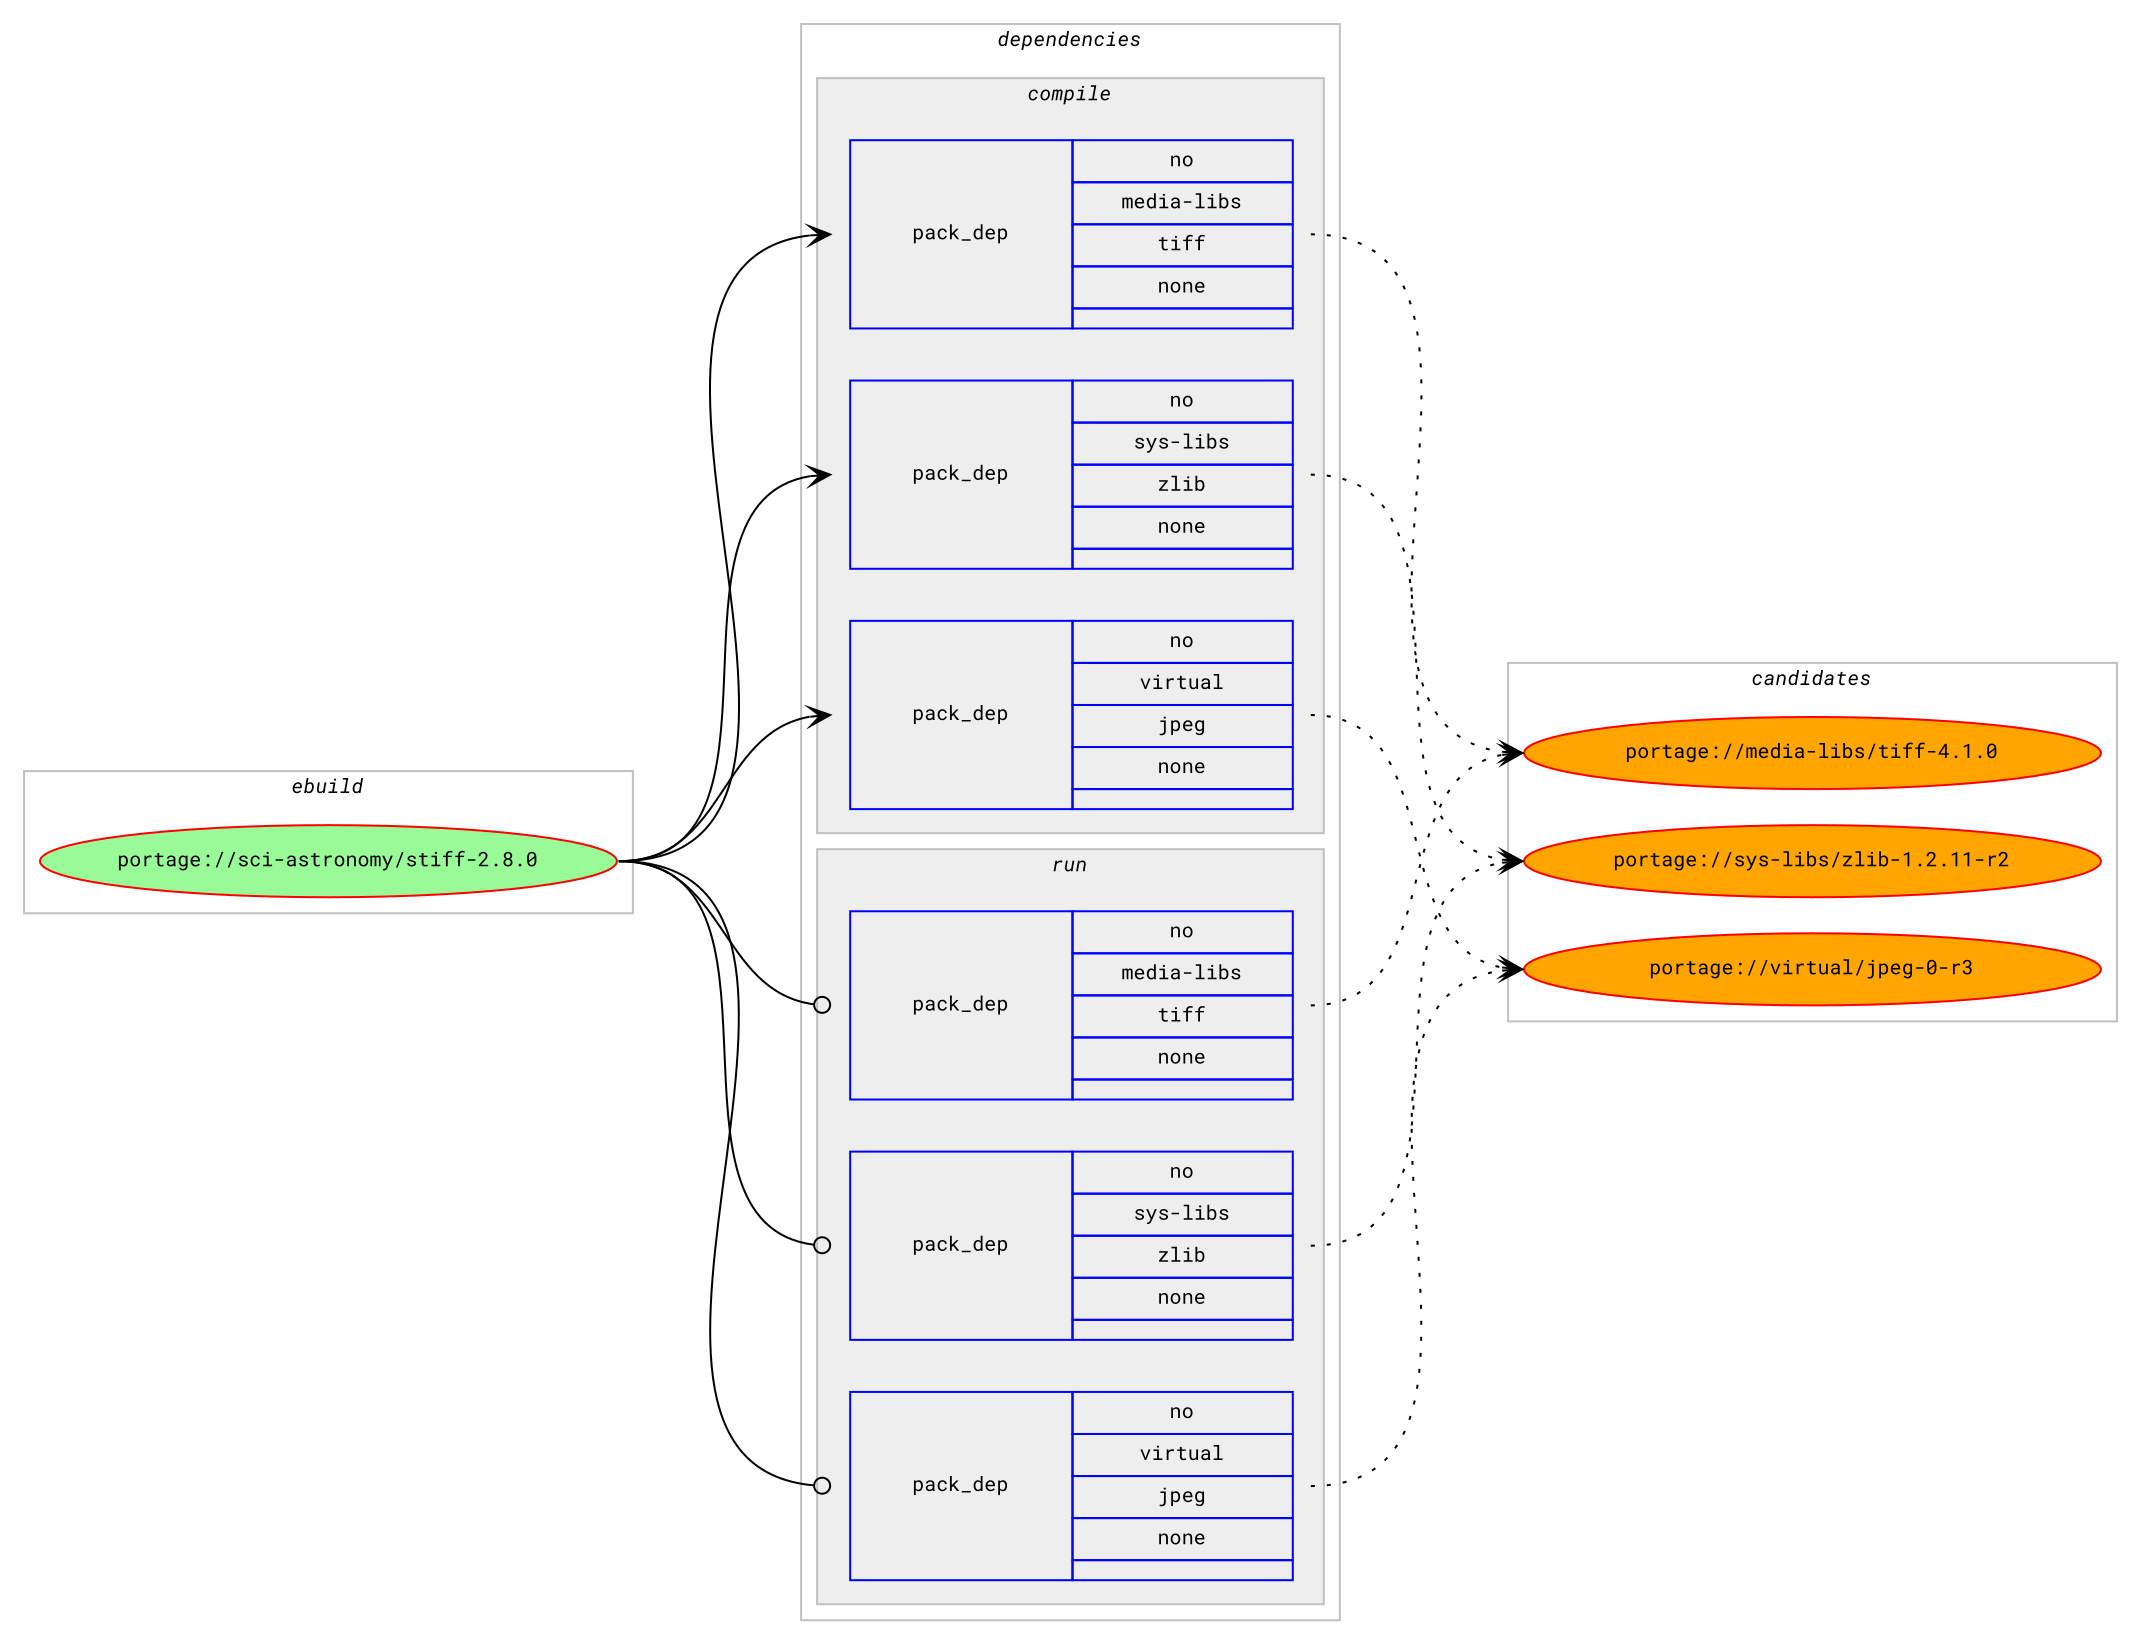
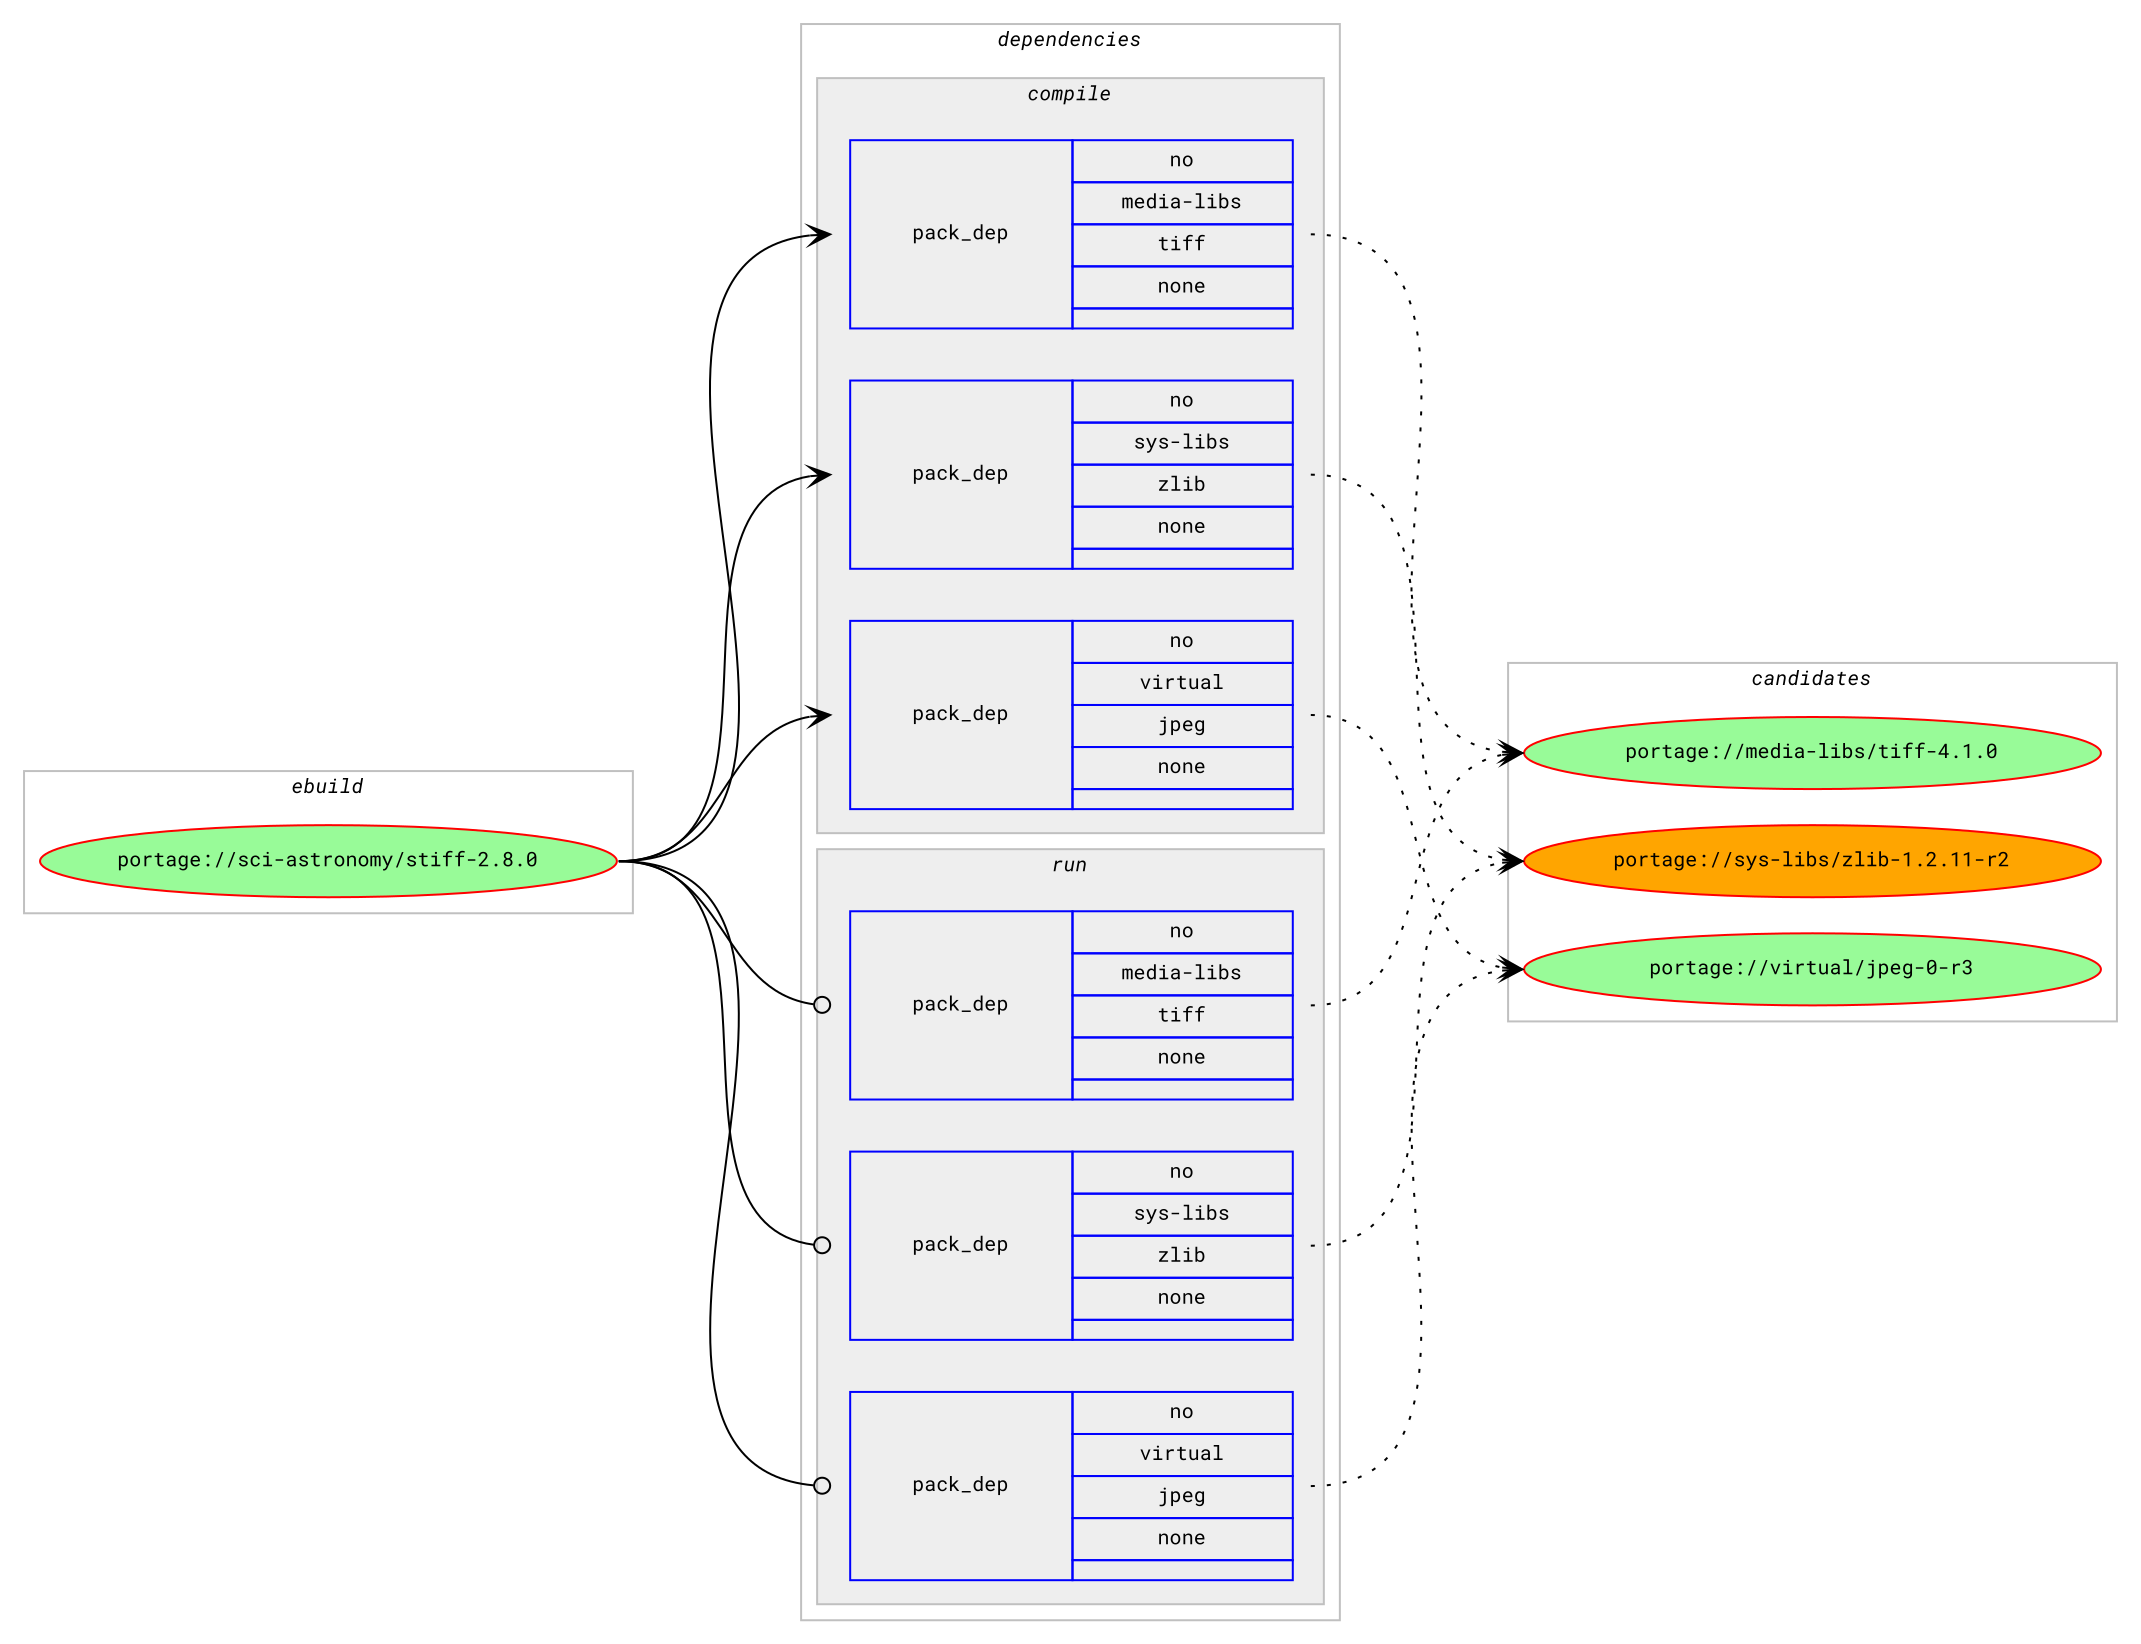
node "portage://media-libs/tiff-4.1.0": fillcolor orange -> palegreen
node "portage://virtual/jpeg-0-r3": fillcolor orange -> palegreen
